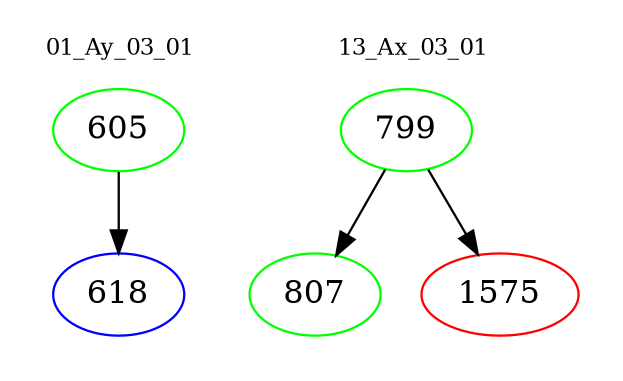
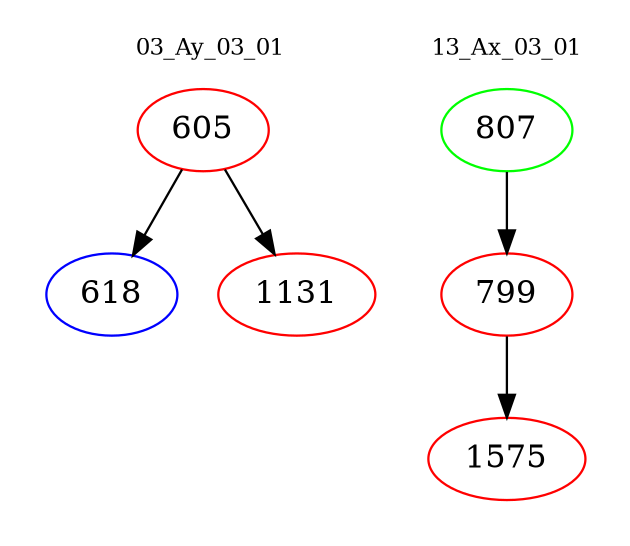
cluster "01_Ay_03_01": label "01_Ay_03_01" -> "03_Ay_03_01"
node "605": color green -> red
node "799": color green -> red
edge "799" -> "807": reversed
node "1131": added
